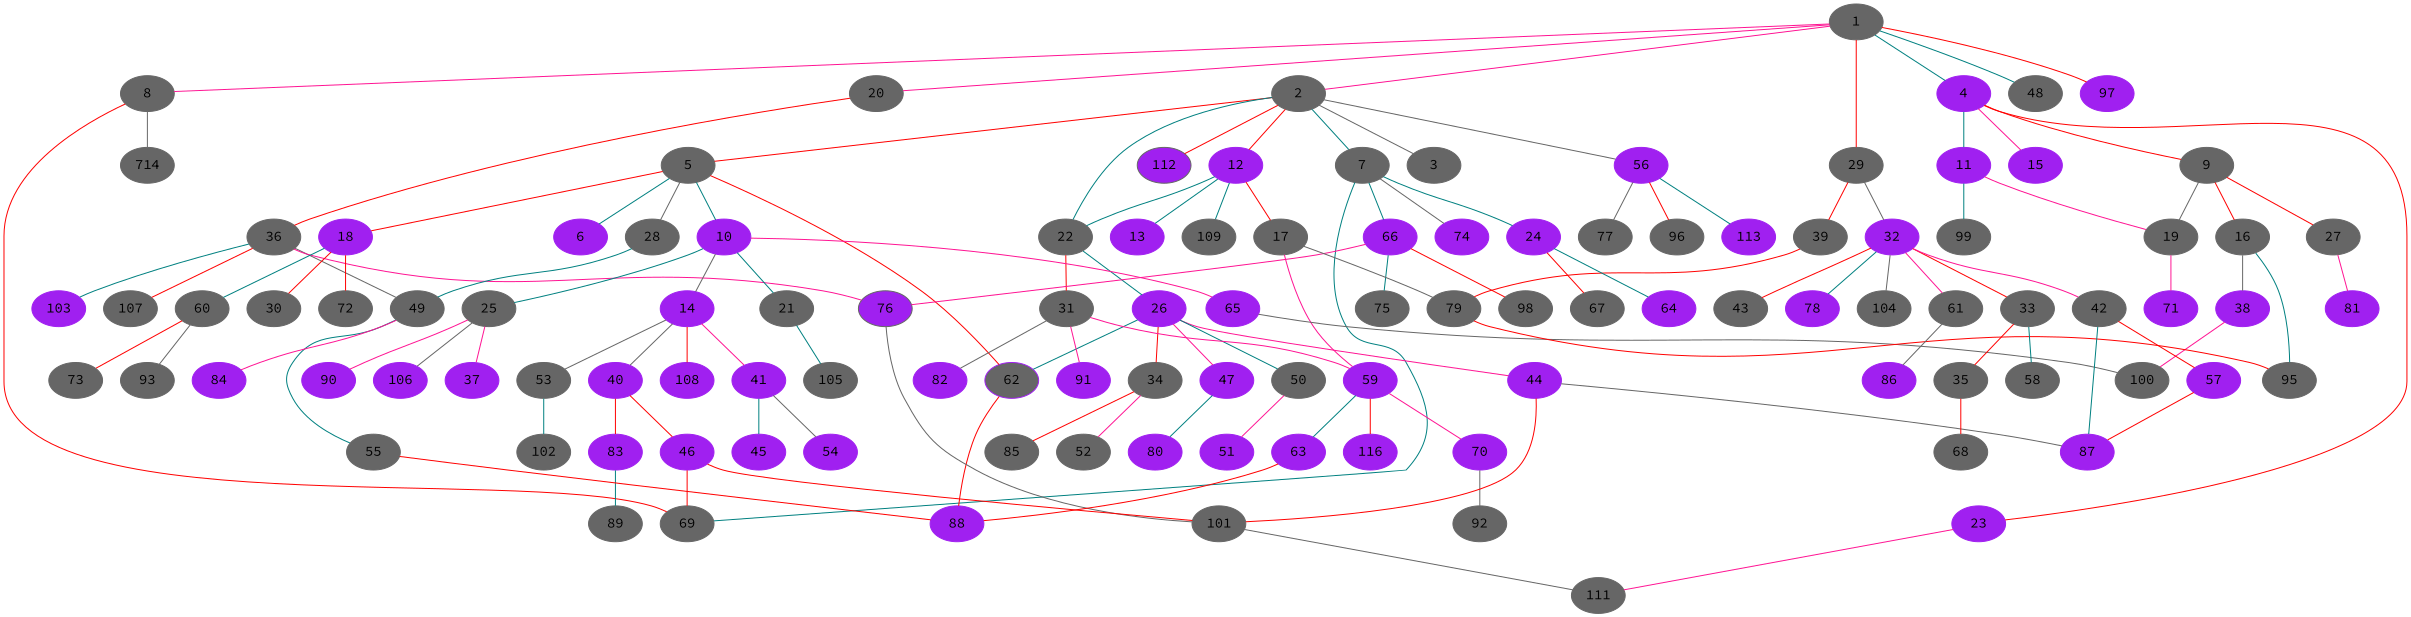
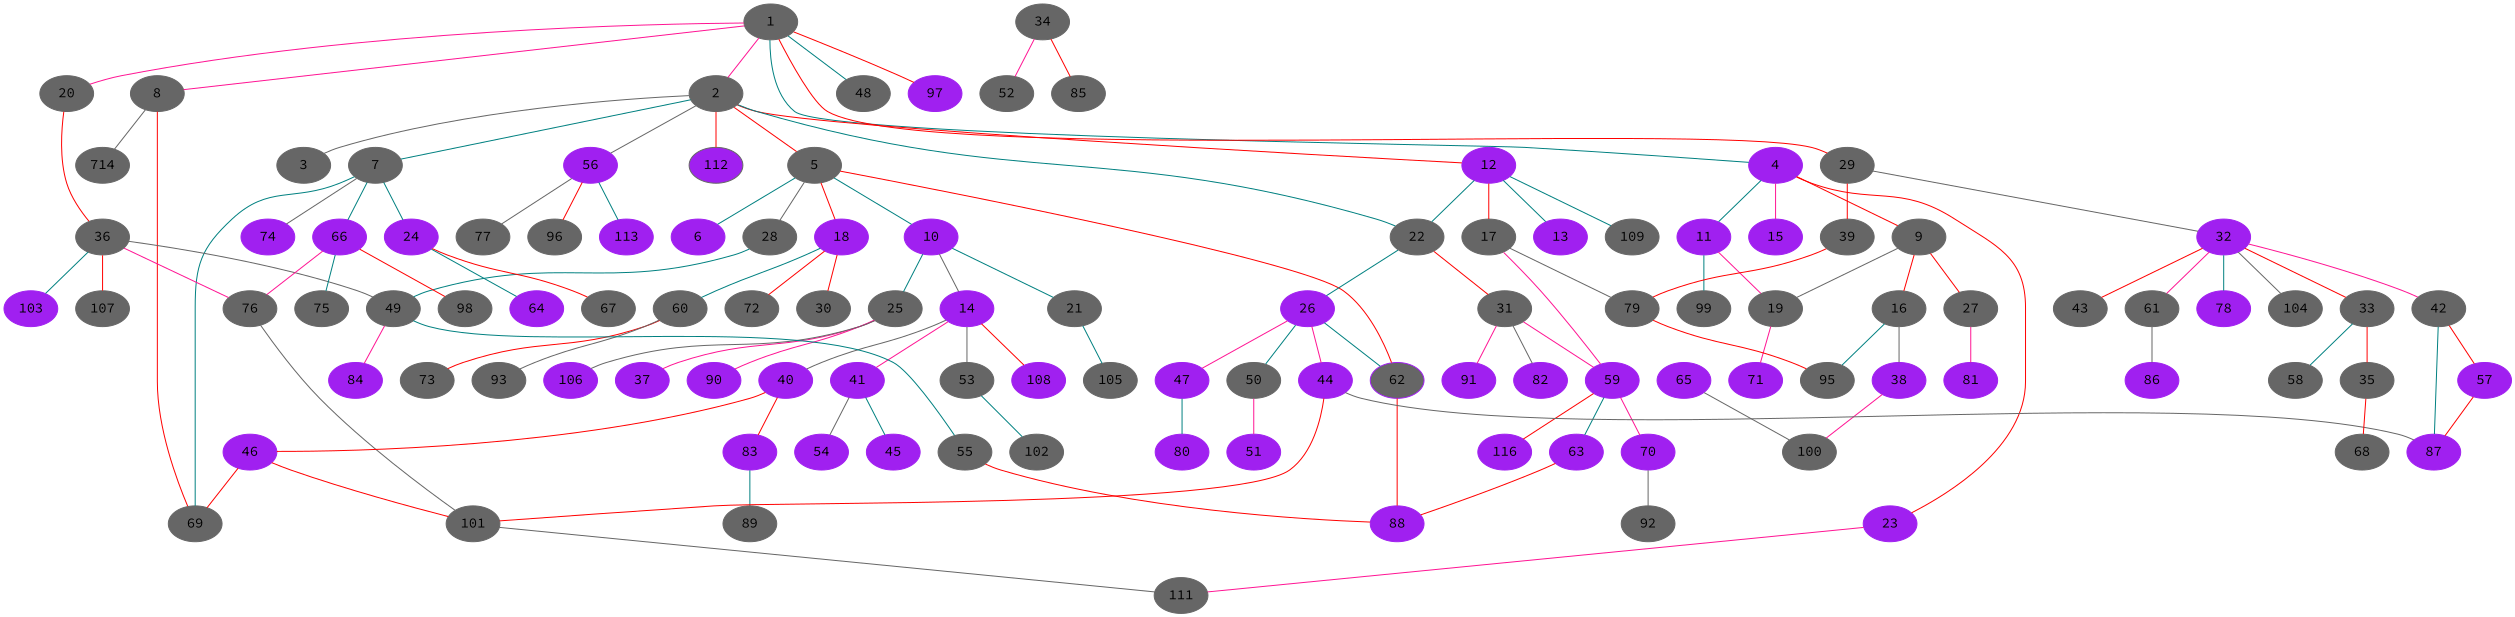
edge "10" -- "65": removed
node "76": fillcolor purple -> gray40
edge "26" -- "34": removed
